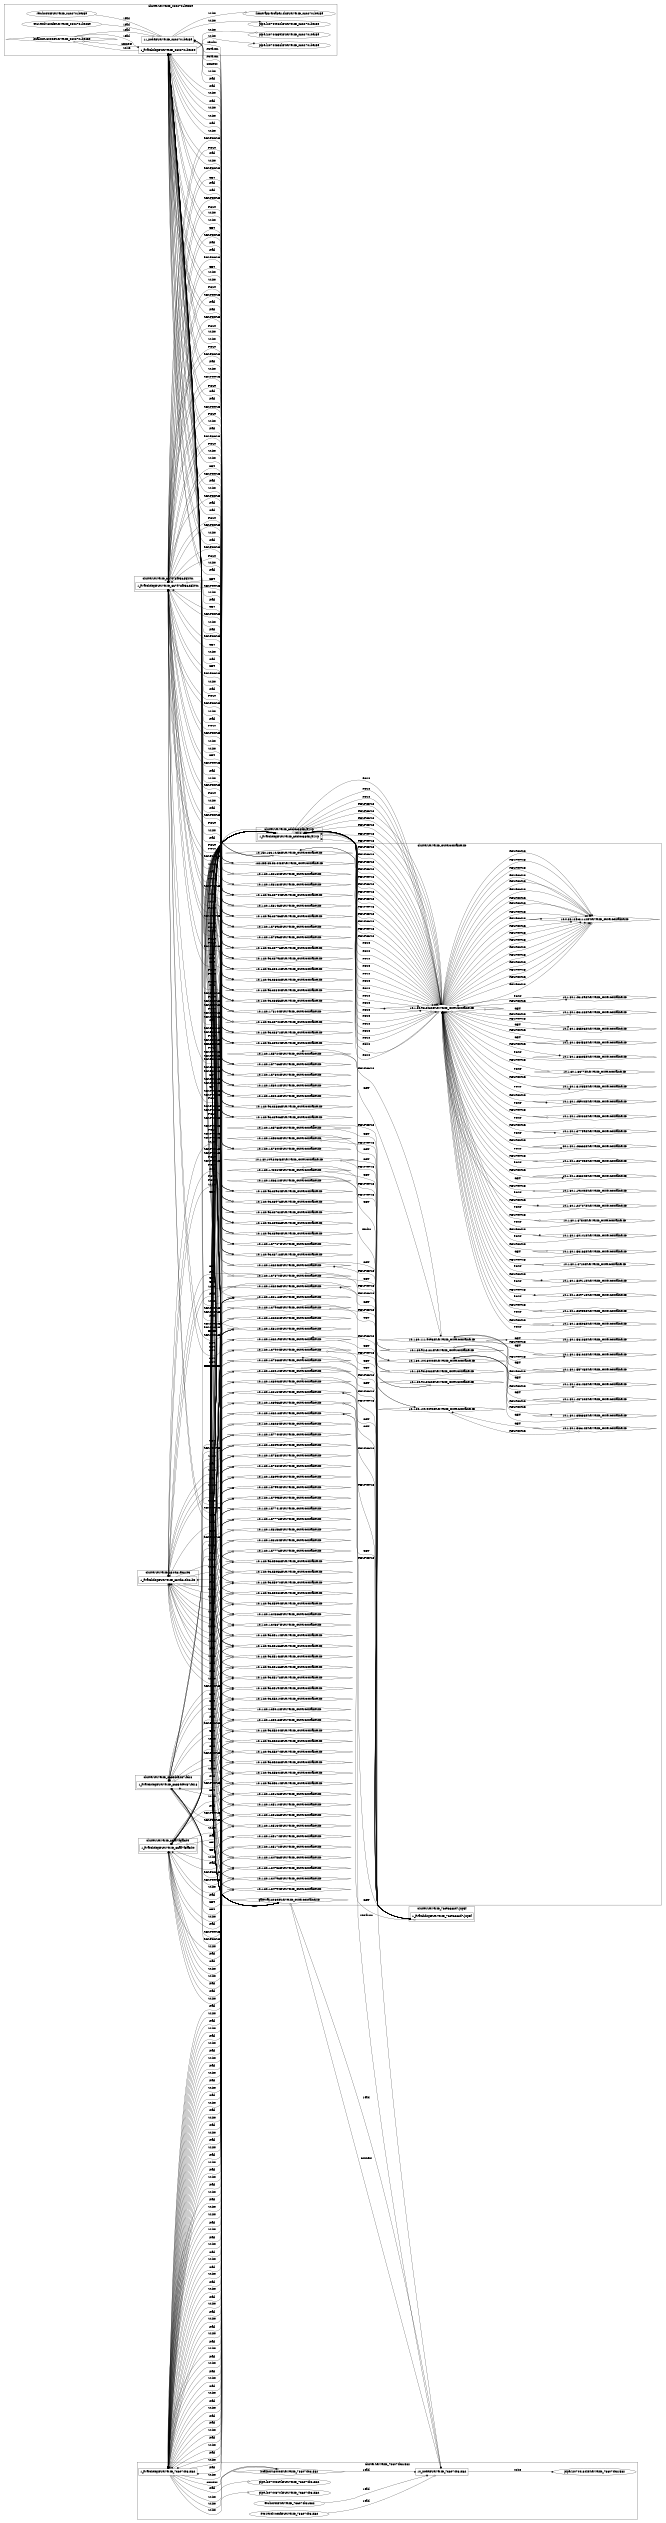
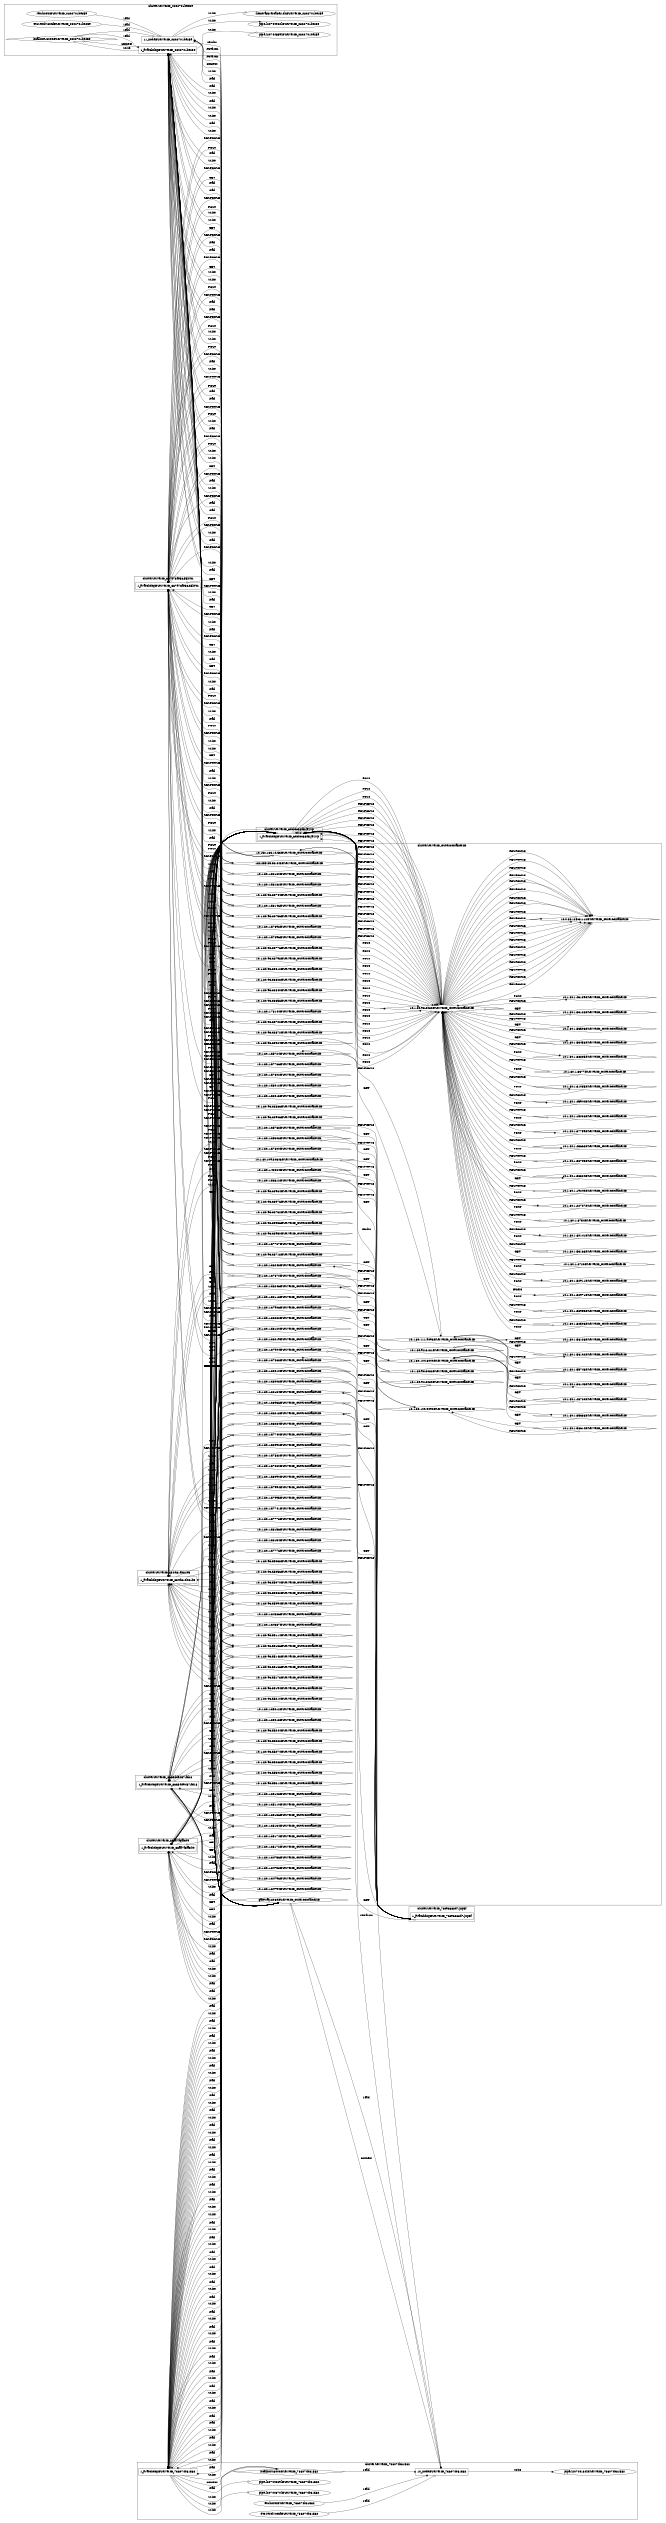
node "pipe:[20744658]#ServerID_0802701be25e": removed
edge "10.1.80.93:33924#ServerID_OuterContainerID" -> "1_fwatchdog#ServerID_667d78fb58-55kvm": now "10.1.80.93:33924#ServerID_OuterContainerID" -> "10.1.80.93:8080#ServerID_OuterContainerID"
node "60.1.80.1:43668#ServerID_OuterContainerID": label "60.1.80.1:43668#ServerID_OuterContainerID" -> "10.1.80.1:43668#ServerID_OuterContainerID"
edge "10.1.80.93:8080#ServerID_OuterContainerID" -> "10.1.80.1:52971#ServerID_OuterContainerID": label "RESPONSE" -> "sendto"
edge "10.1.80.1:37868#ServerID_OuterContainerID" -> "1_fwatchdog#ServerID_76c96688d7-jnp5f": now "10.1.80.1:38282#ServerID_OuterContainerID" -> "1_fwatchdog#ServerID_76c96688d7-jnp5f"
